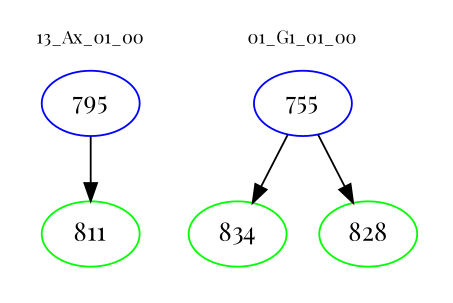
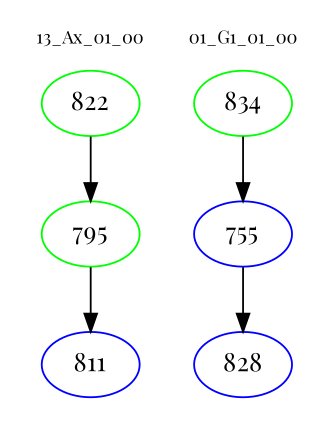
node "822": added
node "795": color blue -> green
edge "755" -> "834": reversed
node "811": color green -> blue
node "828": color green -> blue
